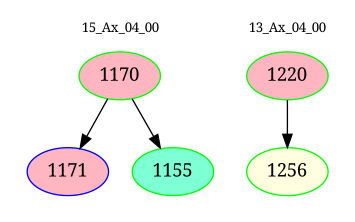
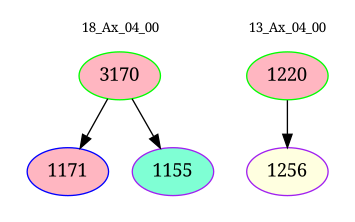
cluster "15_Ax_04_00": label "15_Ax_04_00" -> "18_Ax_04_00"
node "1170": label "1170" -> "3170"
node "1155": color green -> purple
node "1256": color green -> purple
